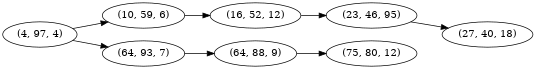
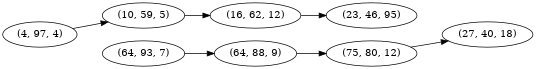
node "(10, 59, 6)": label "(10, 59, 6)" -> "(10, 59, 5)"
node "(16, 52, 12)": label "(16, 52, 12)" -> "(16, 62, 12)"
edge "(23, 46, 95)" -> "(27, 40, 18)": now "(75, 80, 12)" -> "(27, 40, 18)"
edge "(4, 97, 4)" -> "(64, 93, 7)": removed
